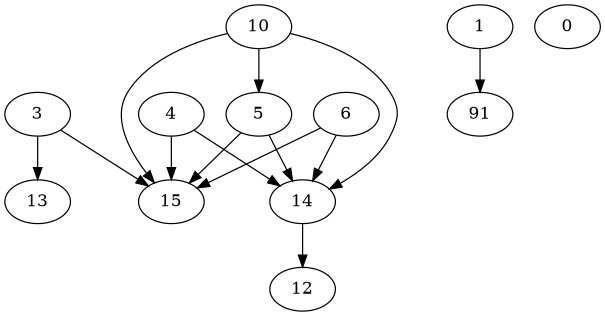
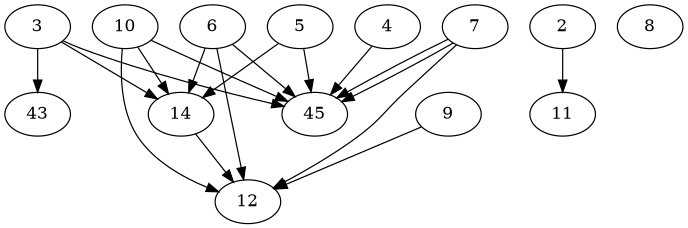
node "7": added
node "1": label "1" -> "2"
node "0": label "0" -> "8"
edge "10" -> "5": now "10" -> "12"
edge "6" -> "12": added
node "9": added
node "91": label "91" -> "11"
edge "4" -> "14": now "3" -> "14"
node "13": label "13" -> "43"
node "15": label "15" -> "45"
